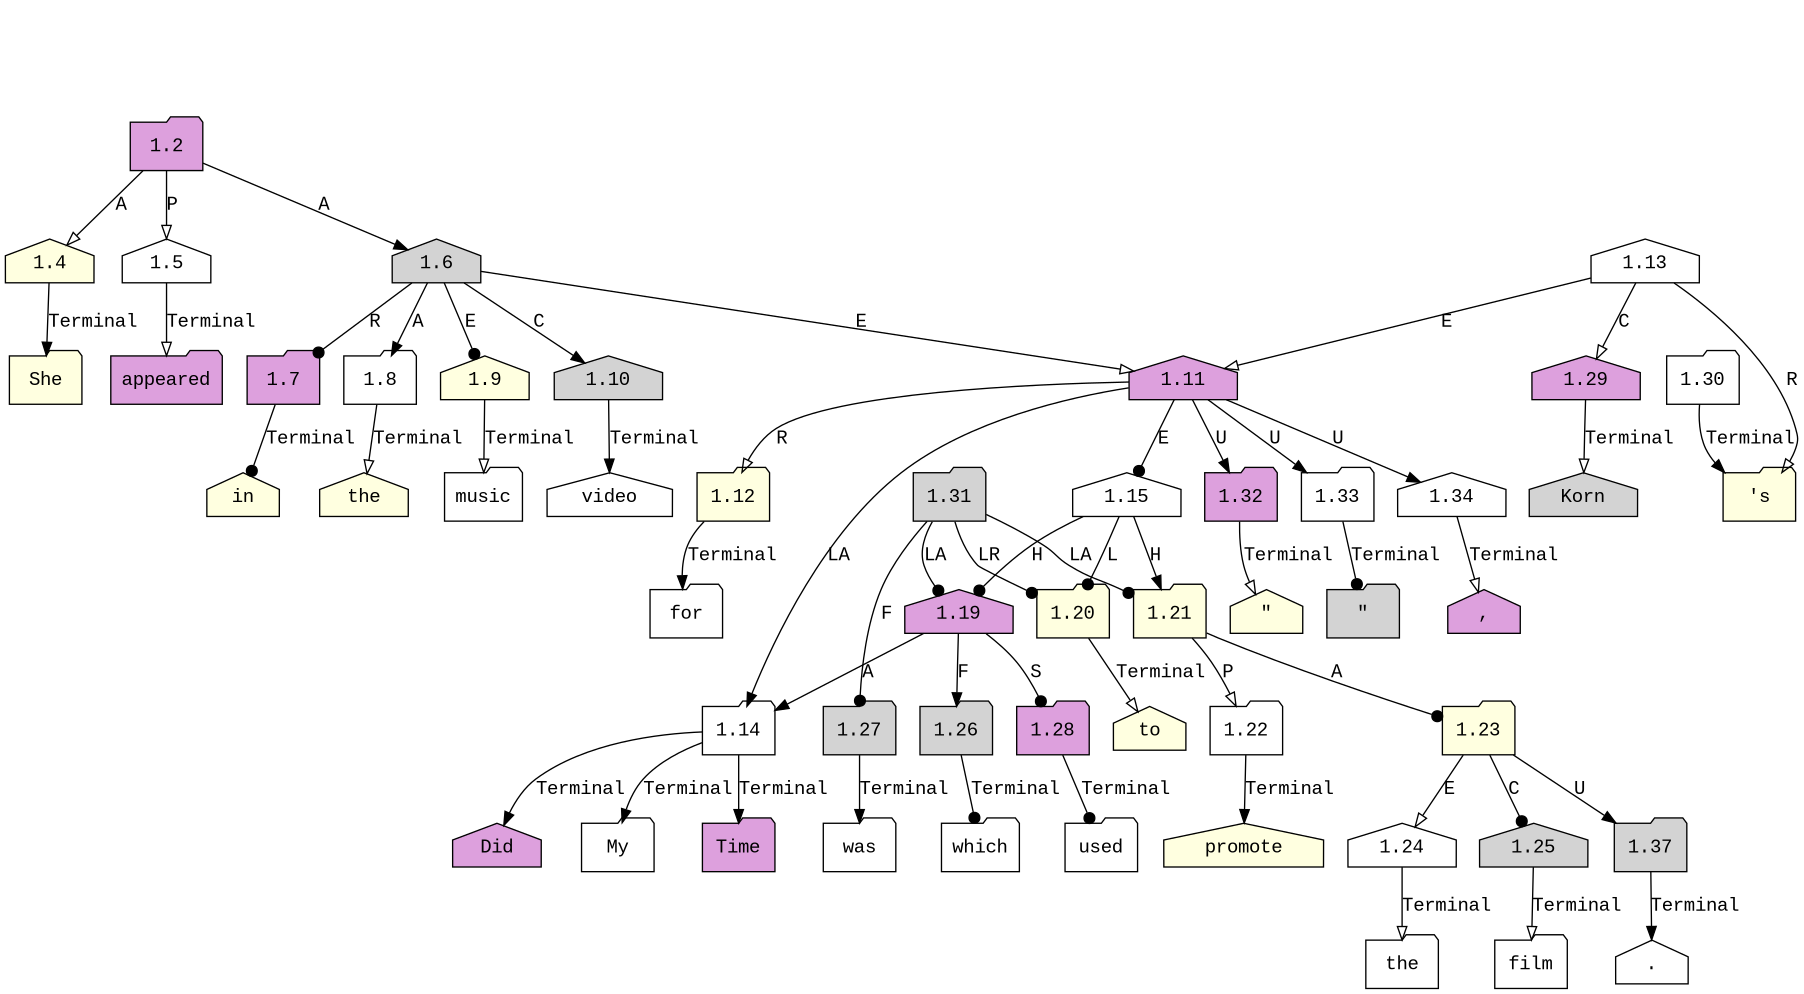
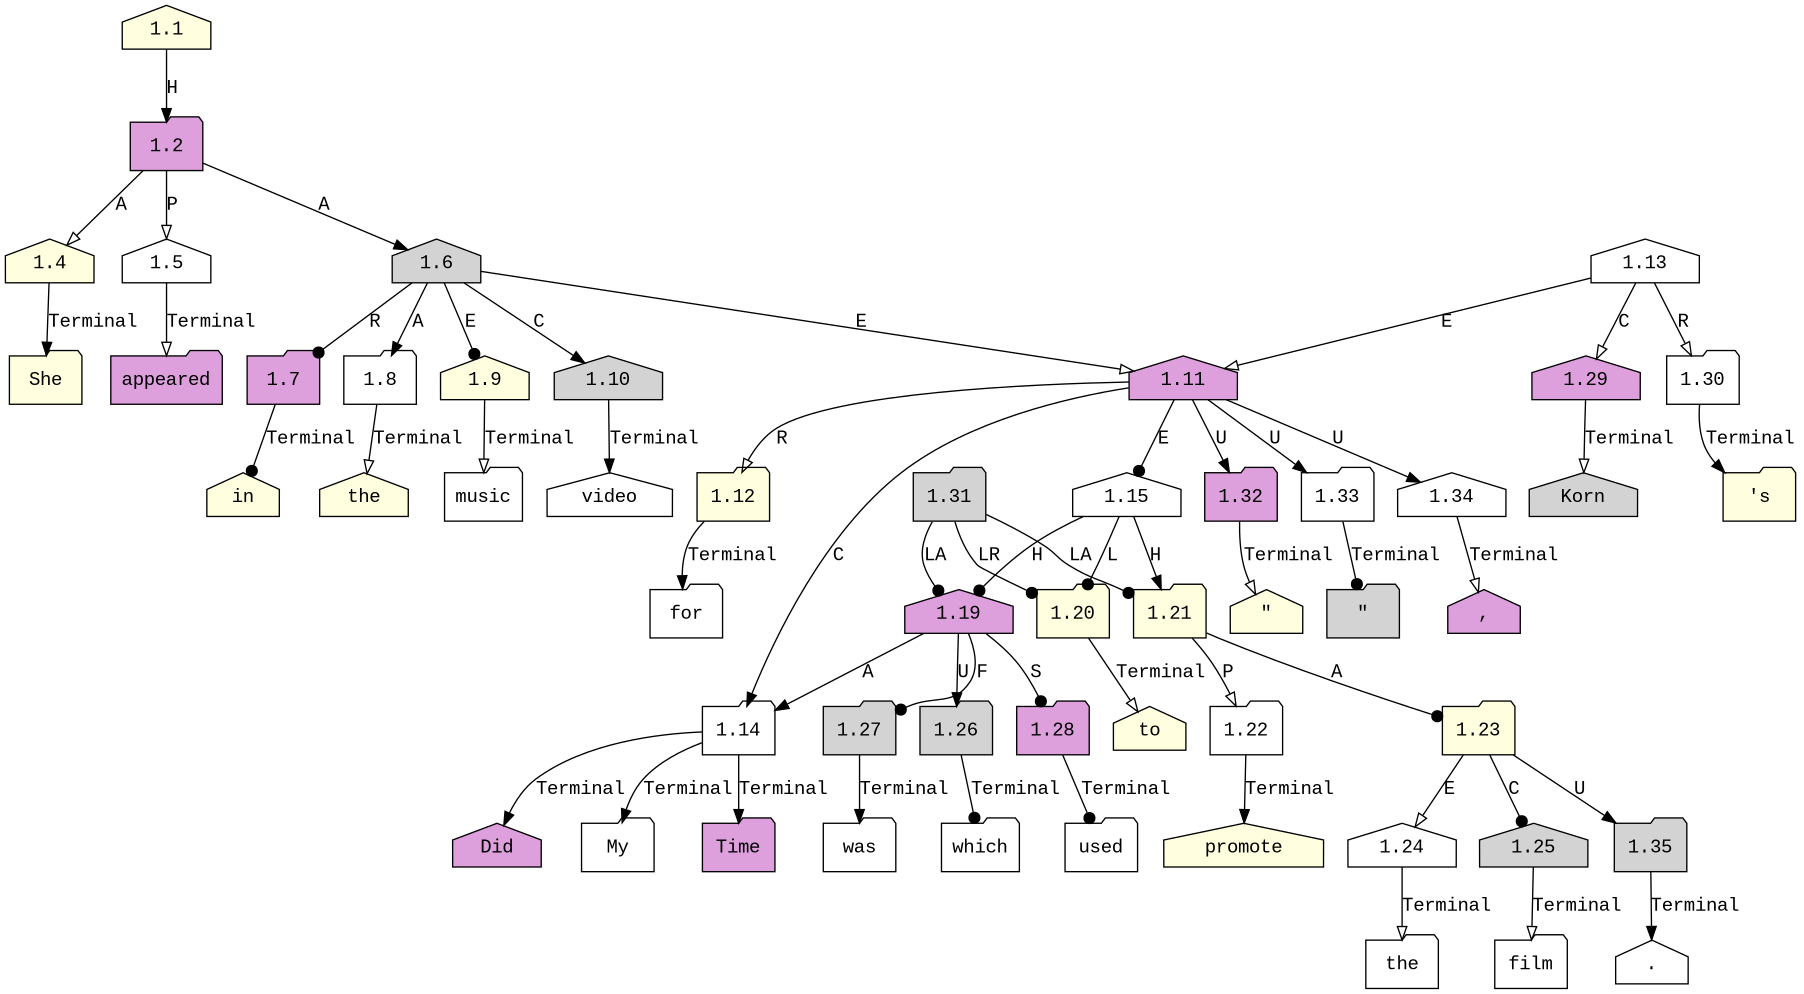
node "1.1": added
edge "1.13" -> "'s": now "1.13" -> "1.30"
edge "1.11" -> "1.14": label "LA" -> "C"
edge "1.31" -> "1.27": now "1.19" -> "1.27"
edge "1.19" -> "1.26": label "F" -> "U"
node "1.37": label "1.37" -> "1.35"
